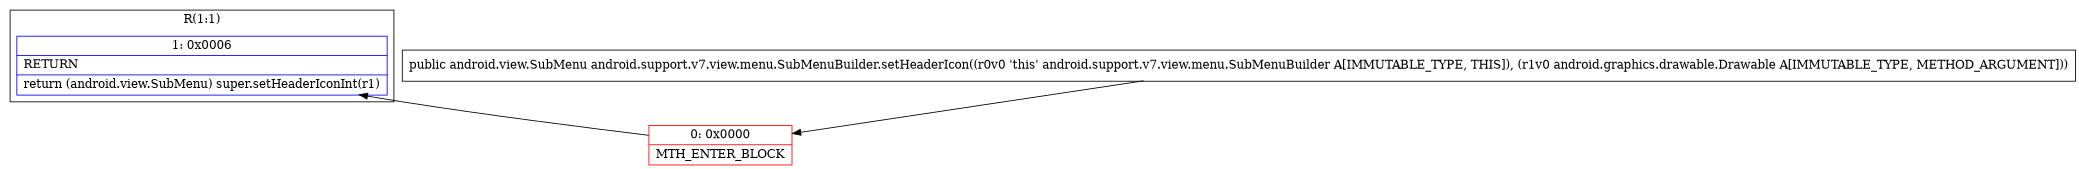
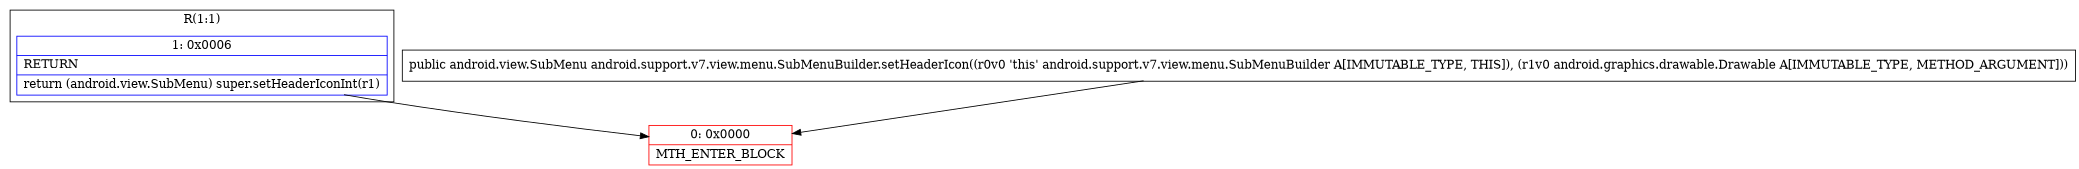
edge "0: 0x0000" -> "1: 0x0006": reversed
